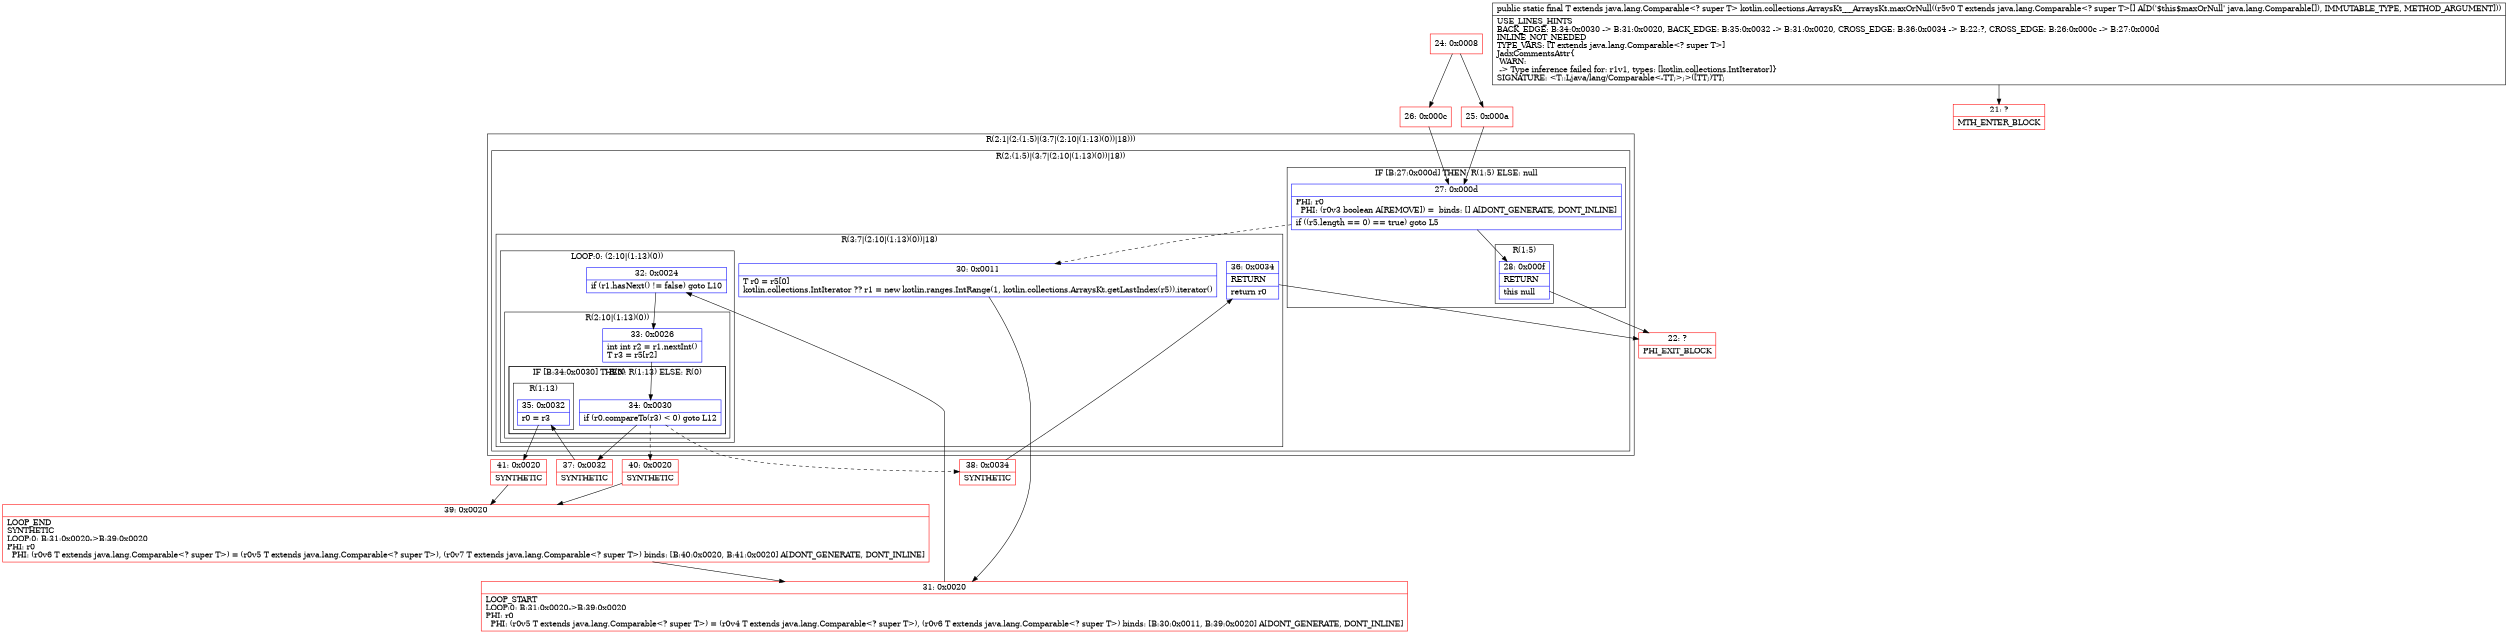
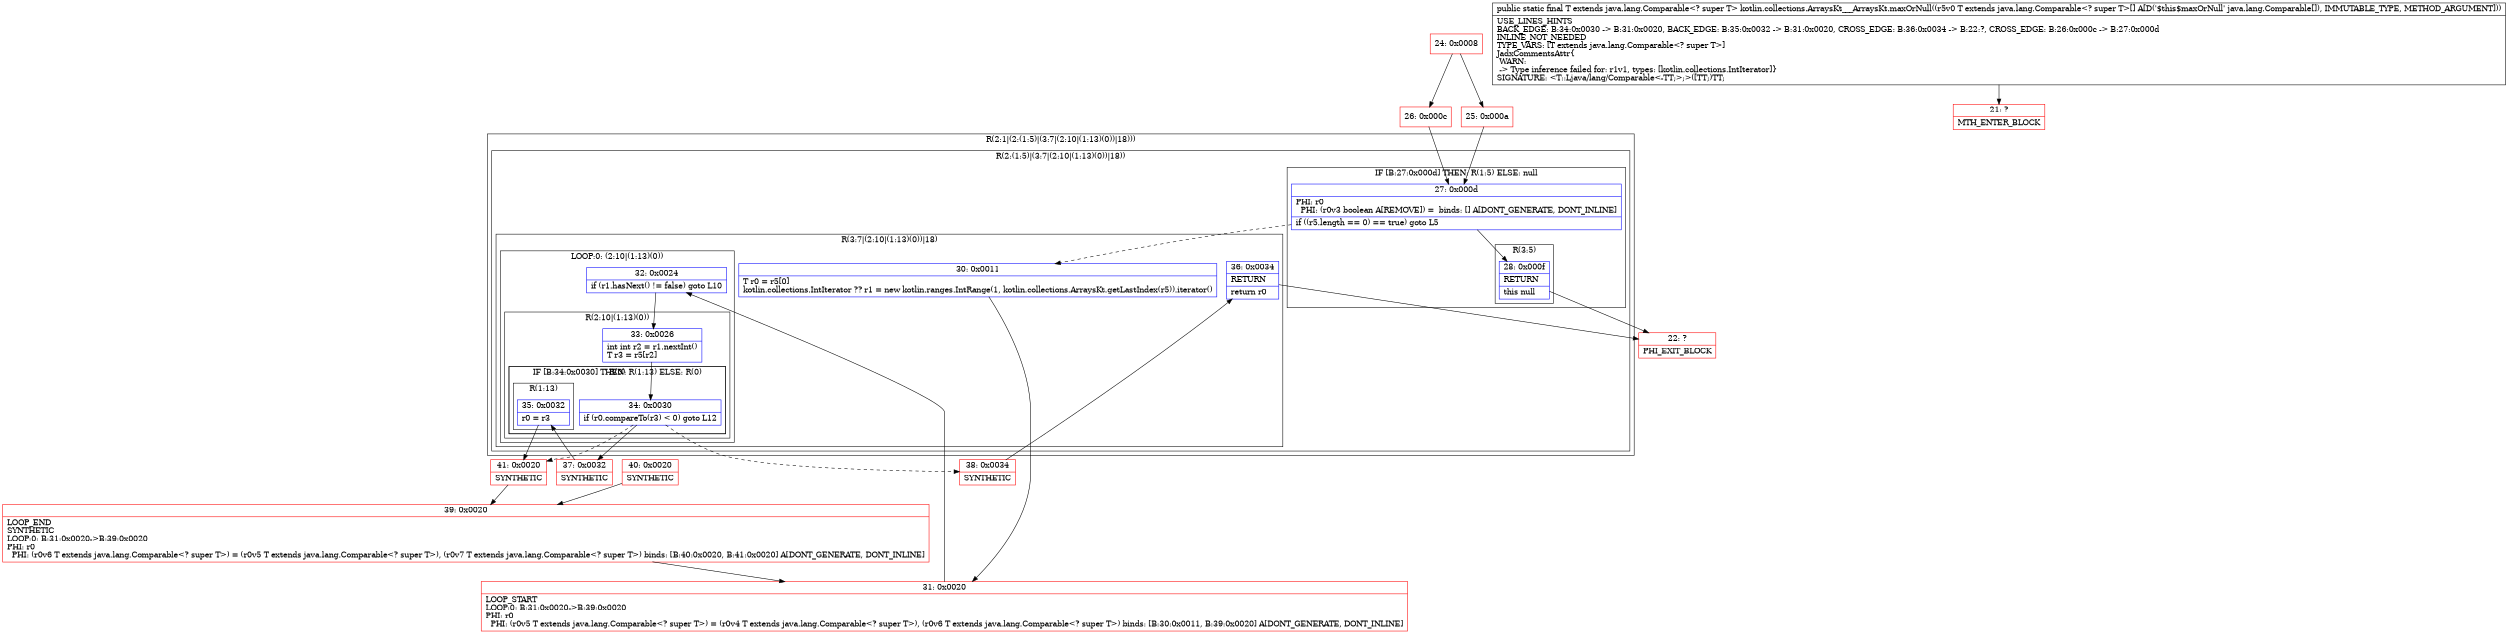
cluster "R(1:5)": label "R(1:5)" -> "R(3:5)"
edge "34: 0x0030" -> "40: 0x0020": now "34: 0x0030" -> "41: 0x0020"
